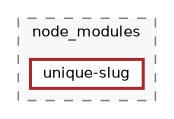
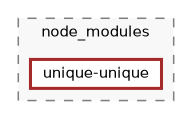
node "unique-slug": label "unique-slug" -> "unique-unique"
